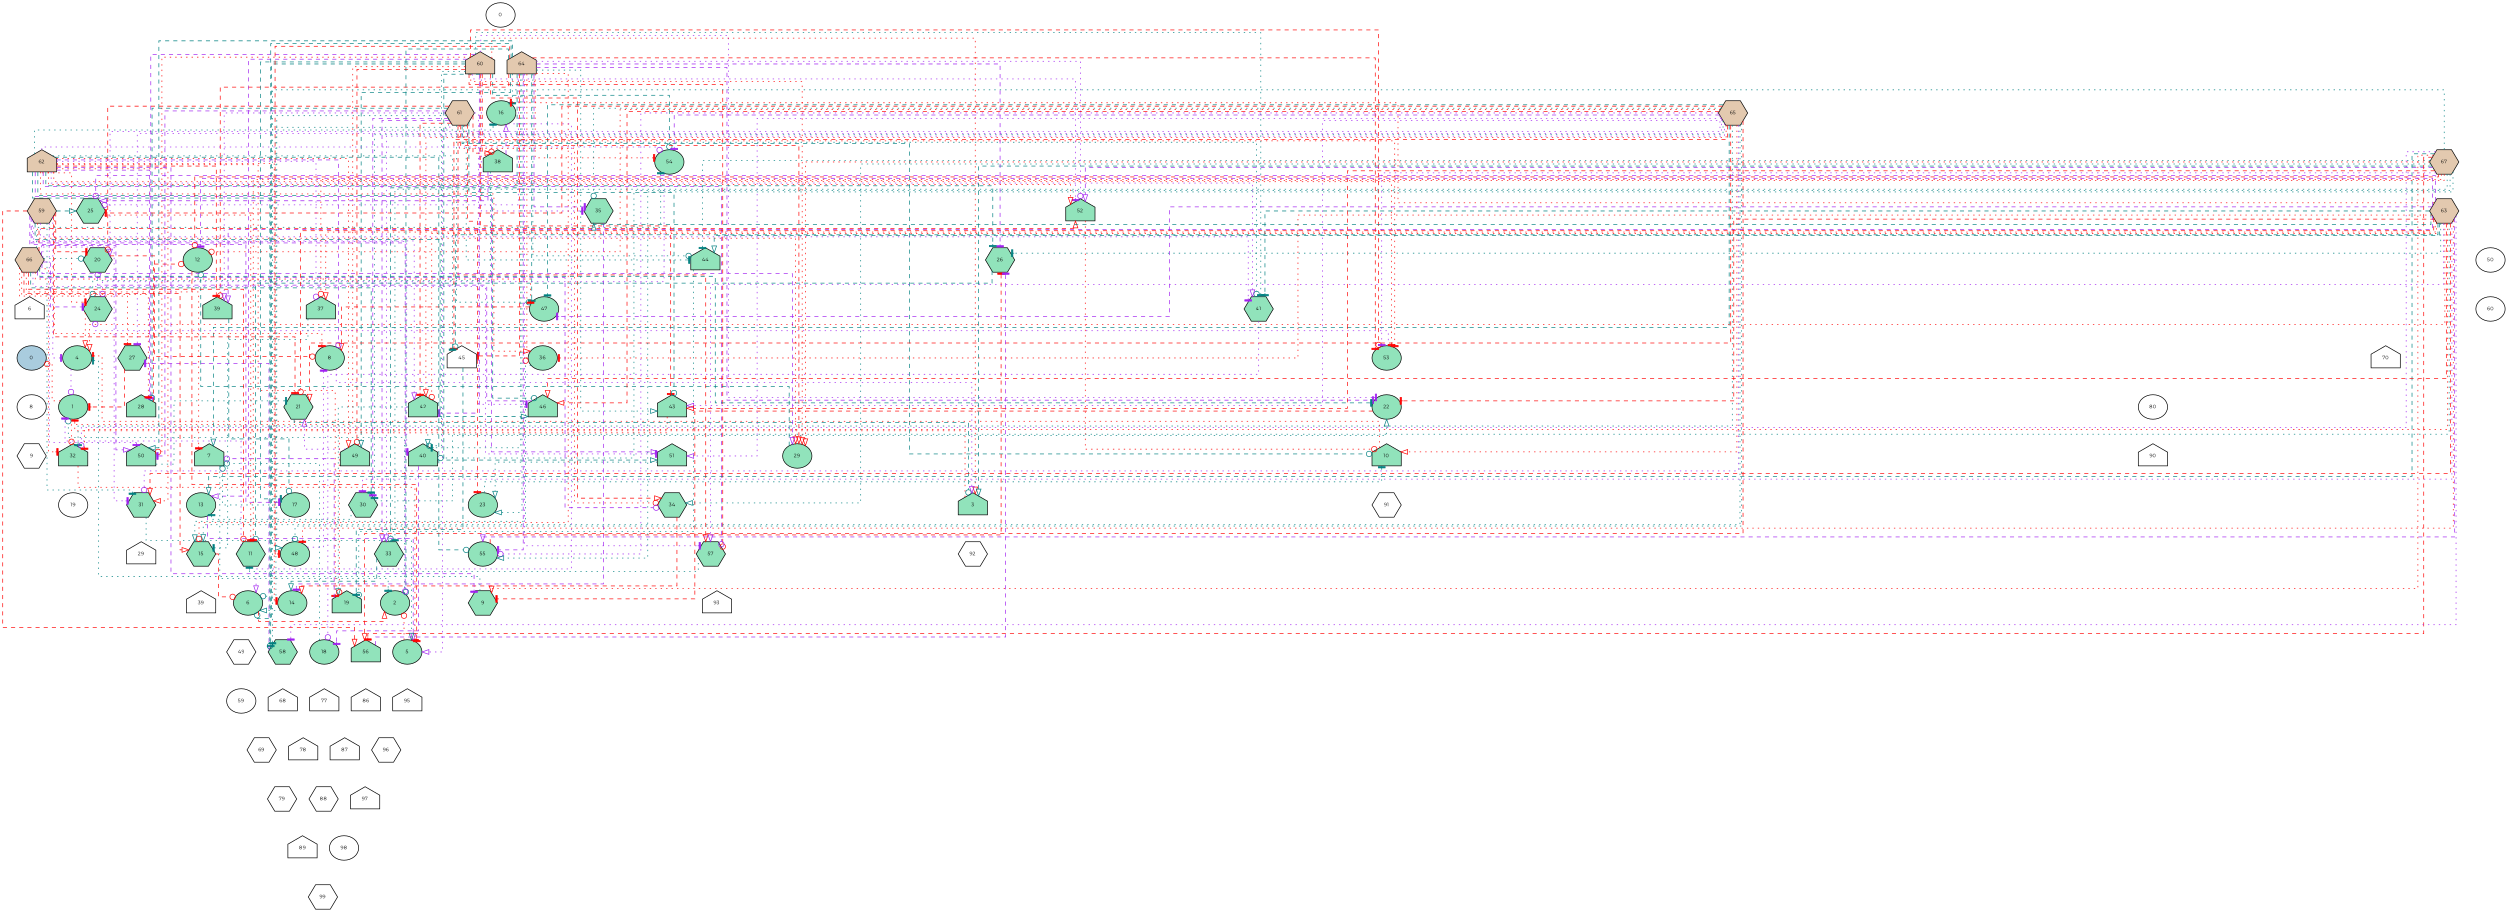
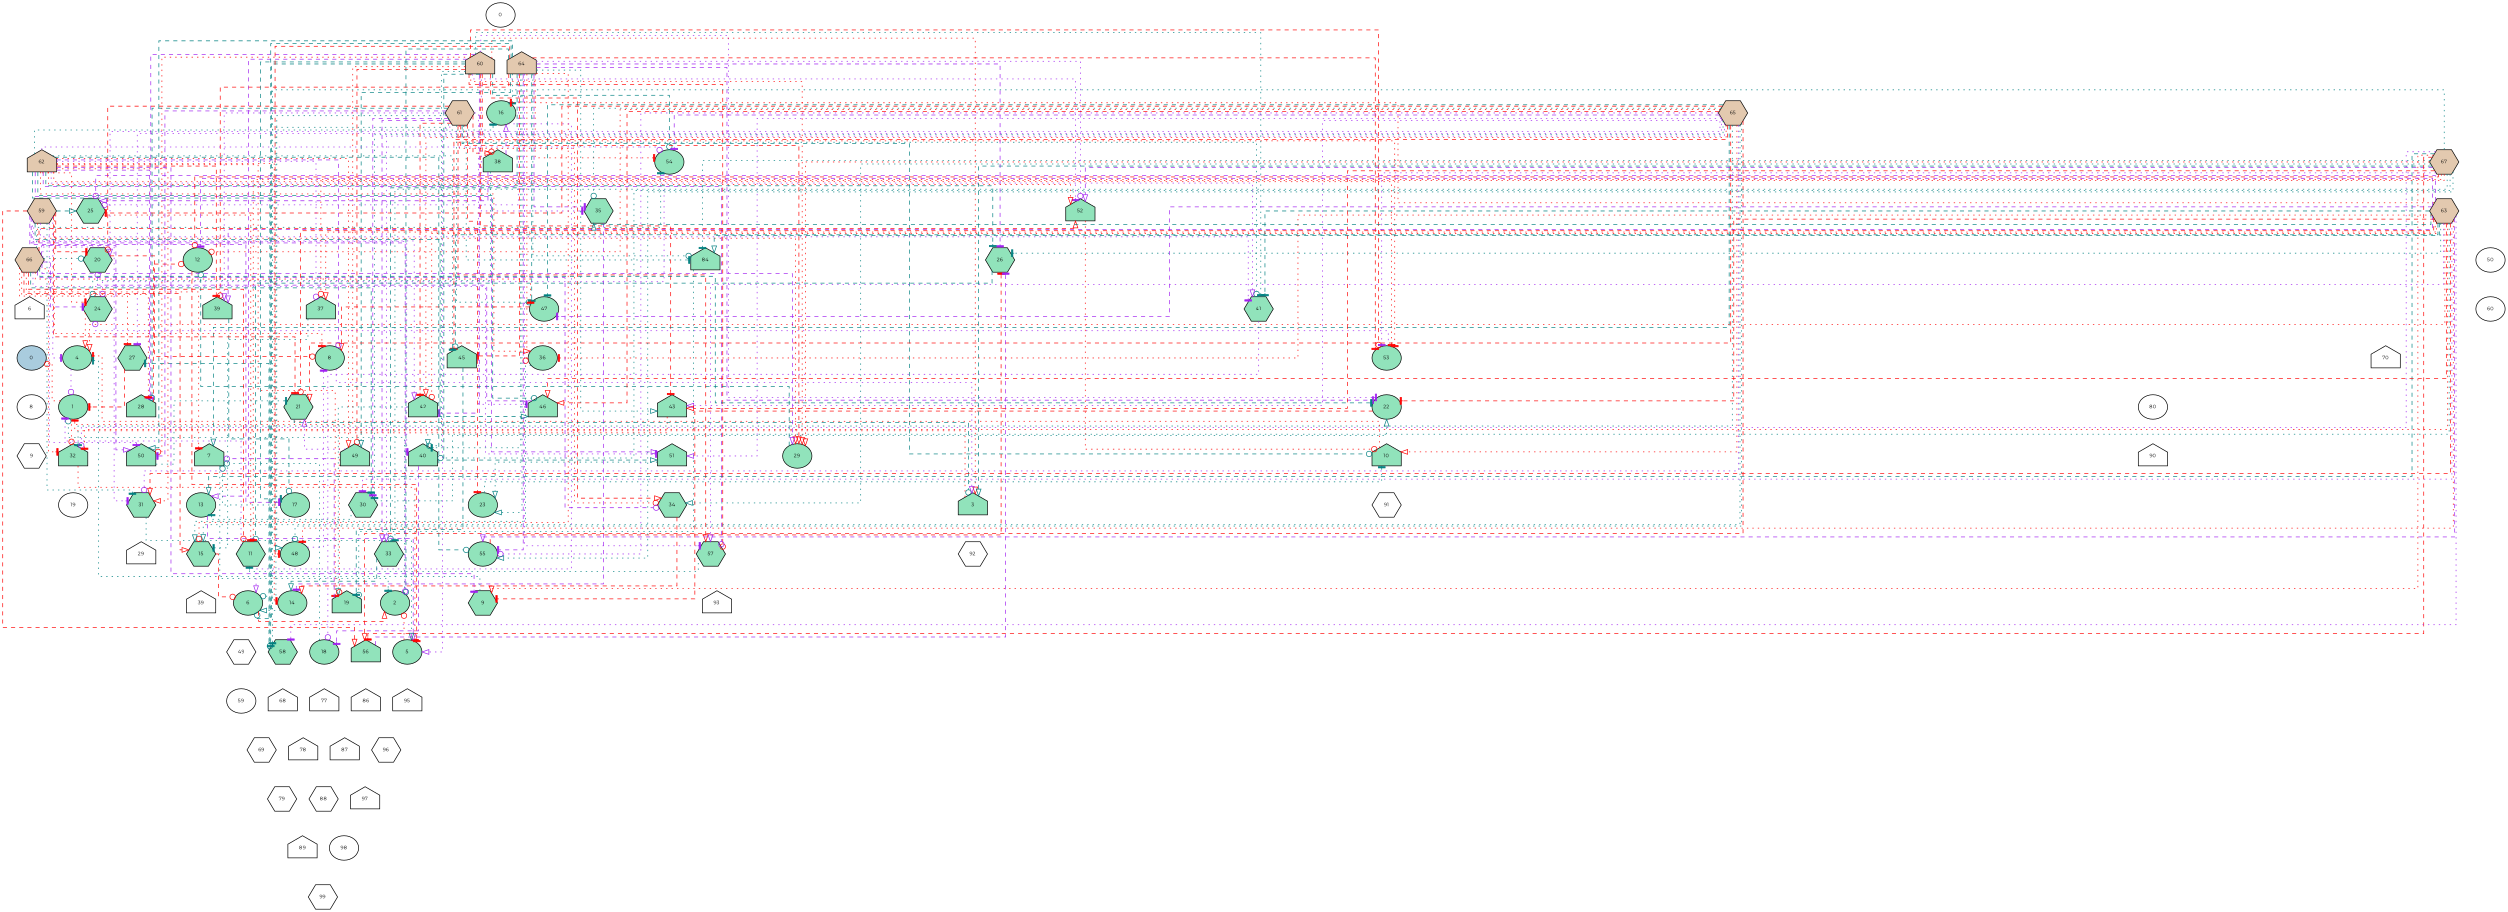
edge "61" -> "43": removed
node "44": label "44" -> "84"
node "45": fillcolor #ffffff -> #91e3bb
edge "58" -> "27": color purple -> teal
